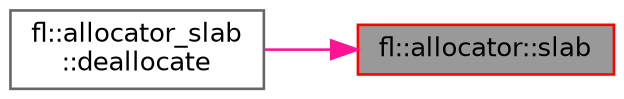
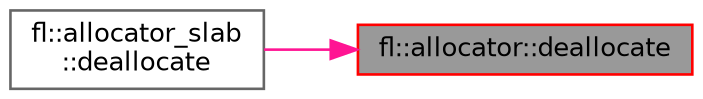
node "fl::allocator::slab": label "fl::allocator::slab" -> "fl::allocator::deallocate"
